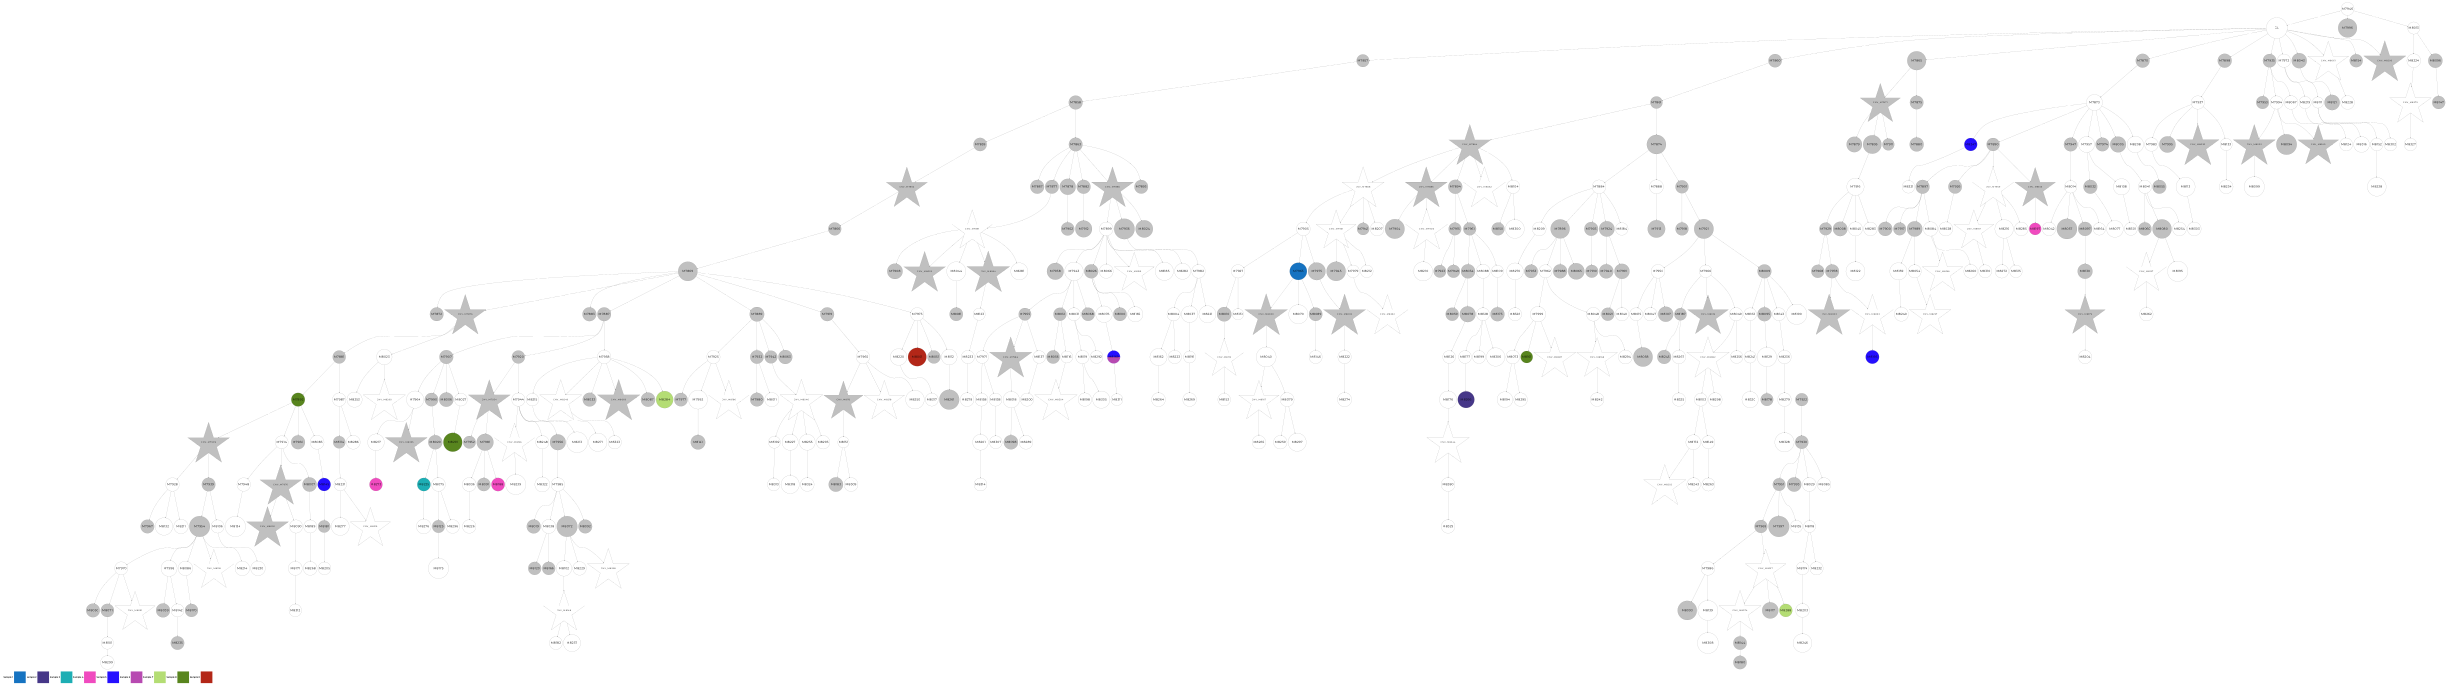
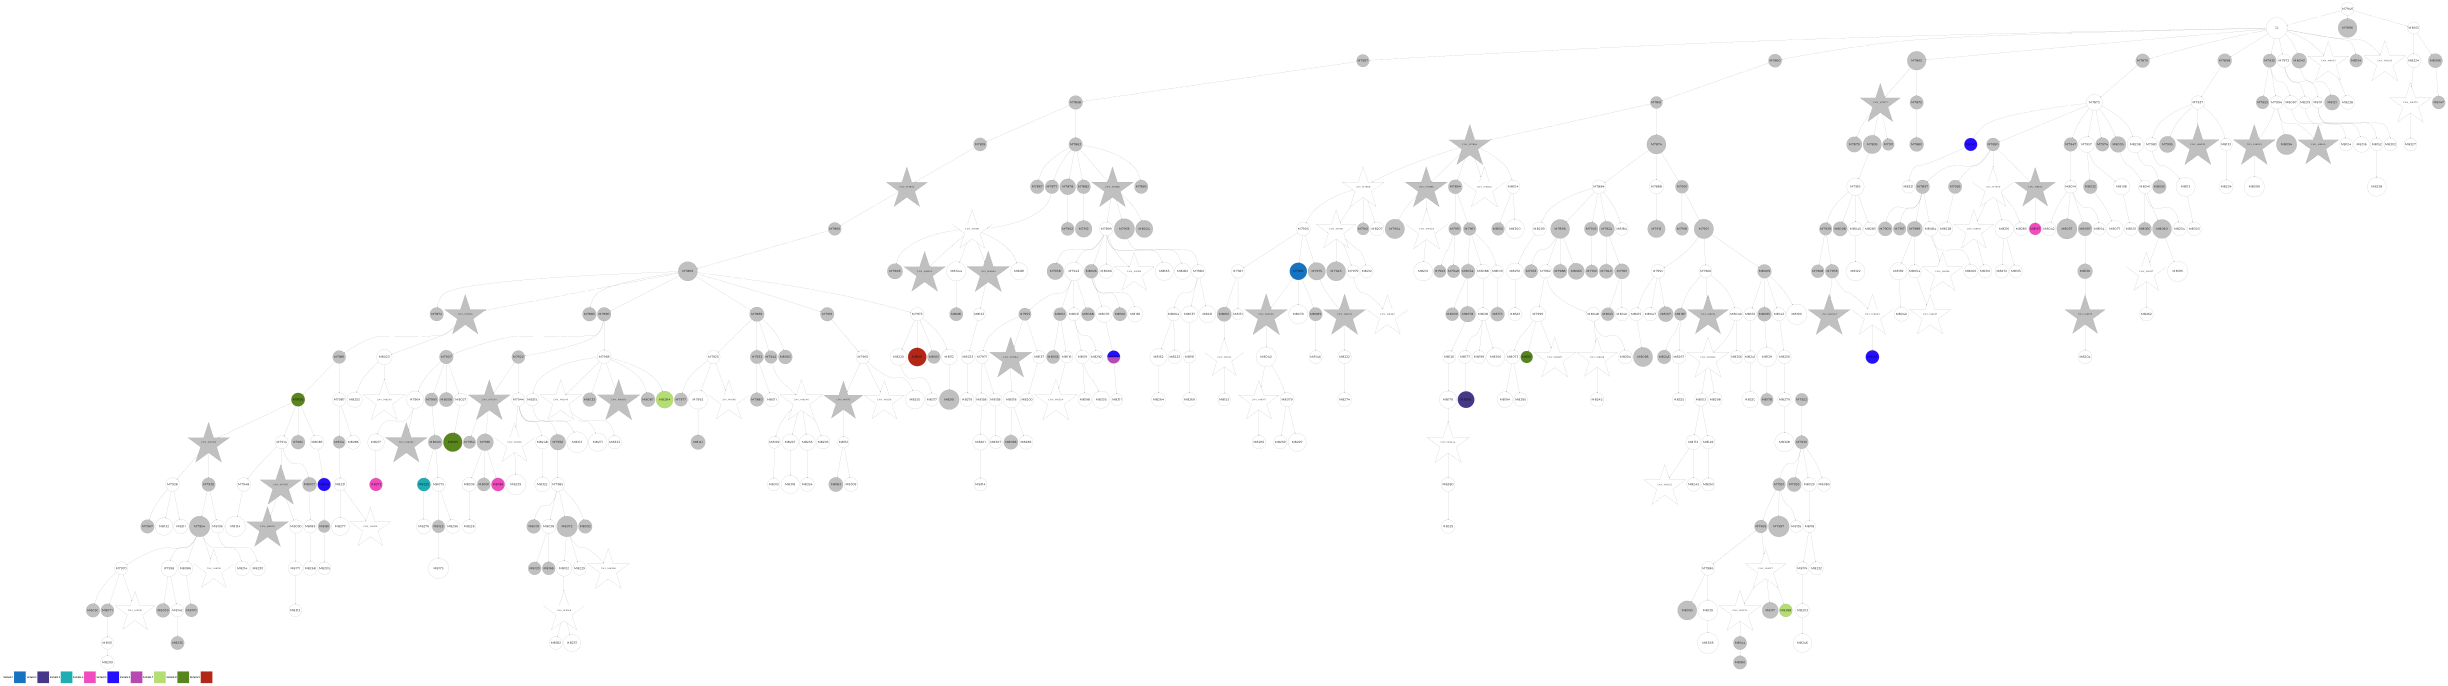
node "CNV_M8206": fillcolor grey -> white
